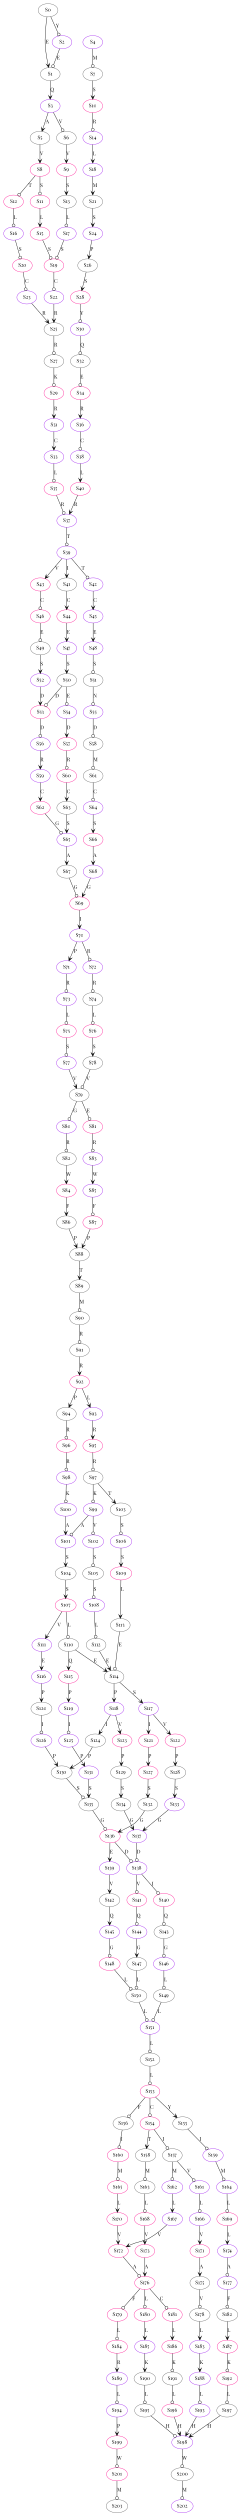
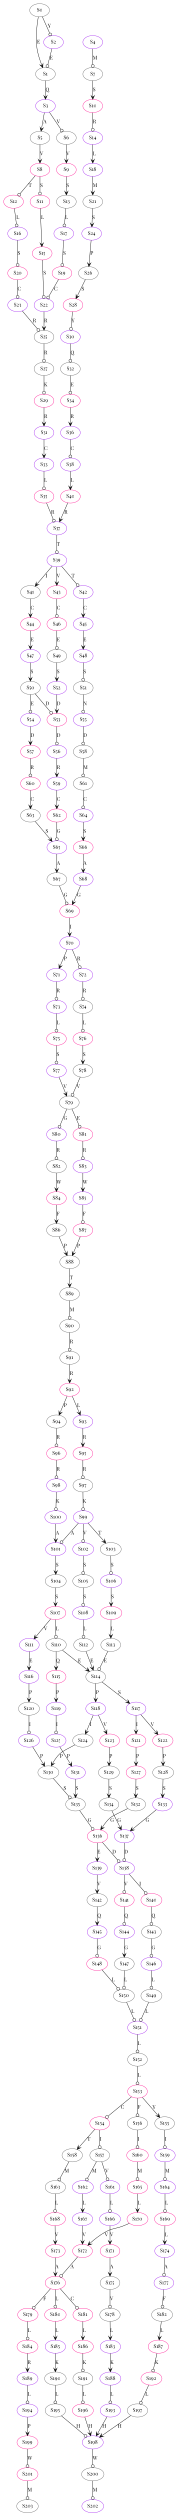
edge "S15" -> "S19": now "S15" -> "S22"
edge "S23" -> "S25": arrowhead vee -> odot
edge "S97" -> "S103": now "S99" -> "S103"
